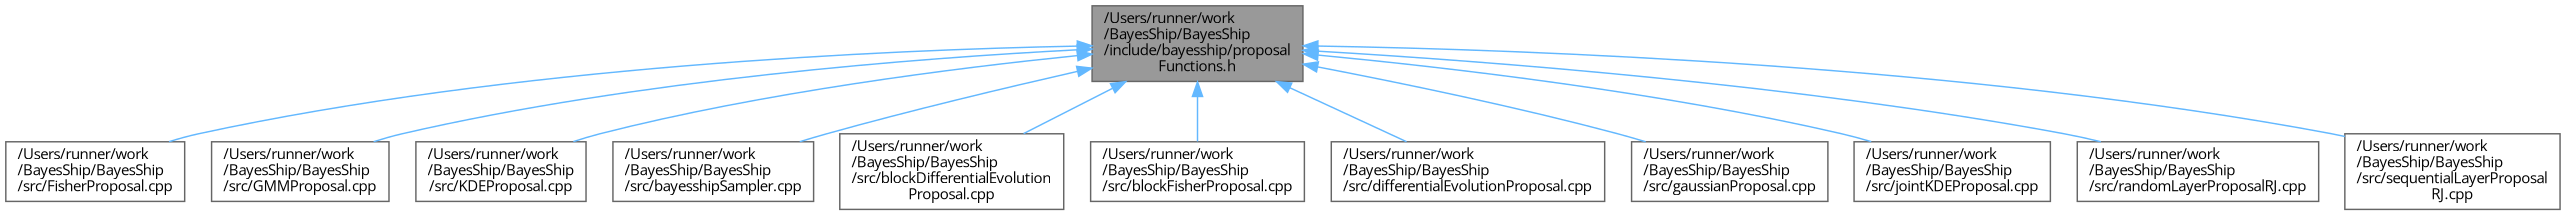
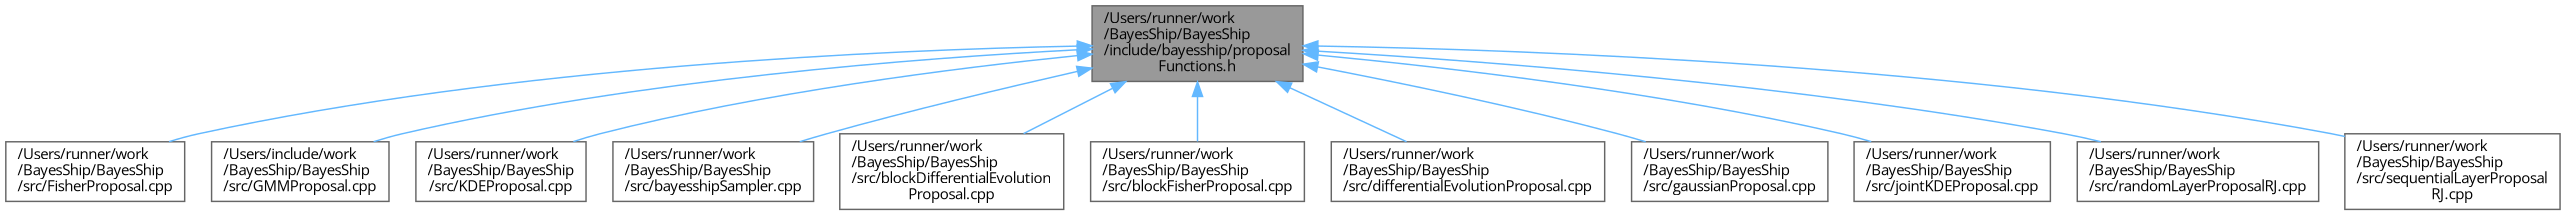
node "/Users/runner/work /BayesShip/BayesShip /src/GMMProposal.cpp": label "/Users/runner/work /BayesShip/BayesShip /src/GMMProposal.cpp" -> "/Users/include/work /BayesShip/BayesShip /src/GMMProposal.cpp"
